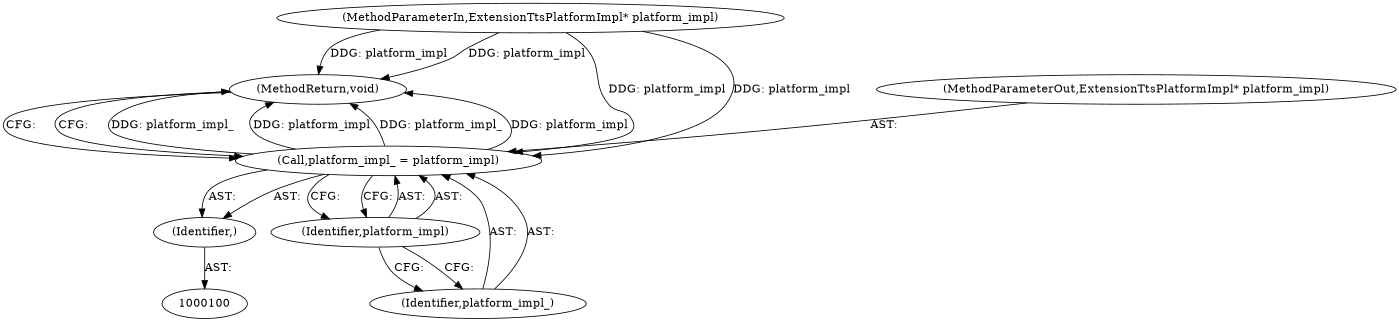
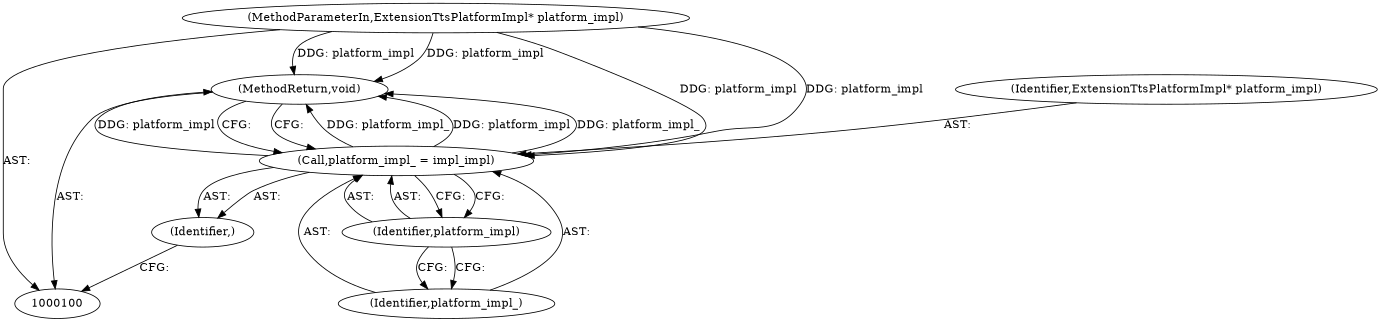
edge "(MethodParameterIn,ExtensionTtsPlatformImpl* platform_impl)" -> "1000100": added, label "AST:"
node "(MethodParameterOut,ExtensionTtsPlatformImpl* platform_impl)": label "(MethodParameterOut,ExtensionTtsPlatformImpl* platform_impl)" -> "(Identifier,ExtensionTtsPlatformImpl* platform_impl)"
edge "(MethodReturn,void)" -> "1000100": added, label "AST:"
node "(Call,platform_impl_ = platform_impl)": label "(Call,platform_impl_ = platform_impl)" -> "(Call,platform_impl_ = impl_impl)"
edge "(Identifier,)" -> "1000100": label "AST: " -> "CFG: "
